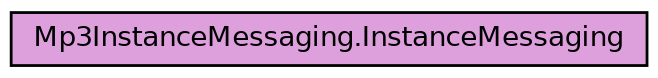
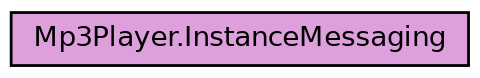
node "Mp3InstanceMessaging.InstanceMessaging": label "Mp3InstanceMessaging.InstanceMessaging" -> "Mp3Player.InstanceMessaging"
